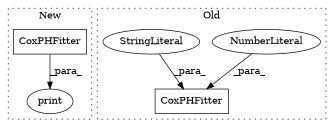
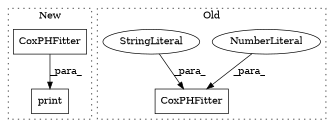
node "print": shape ellipse -> box
